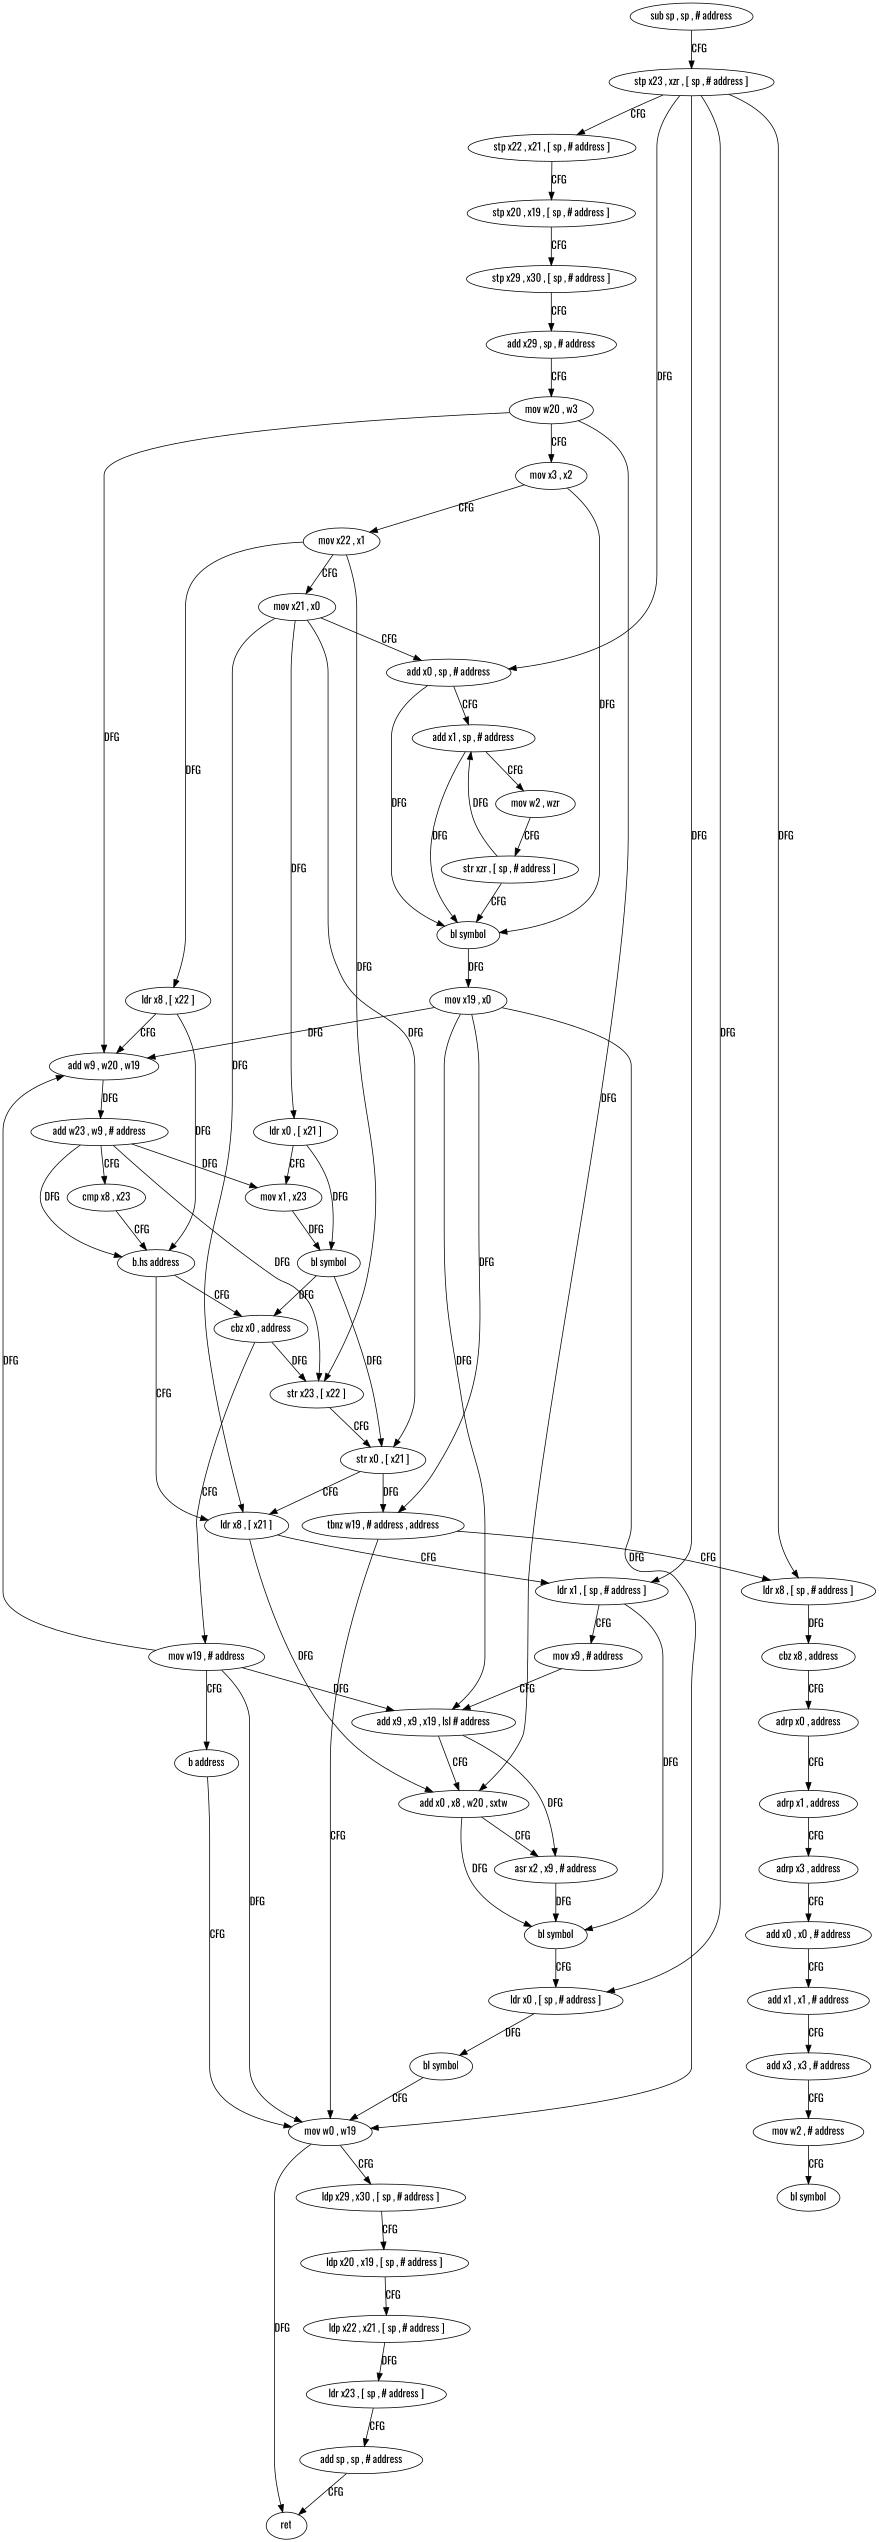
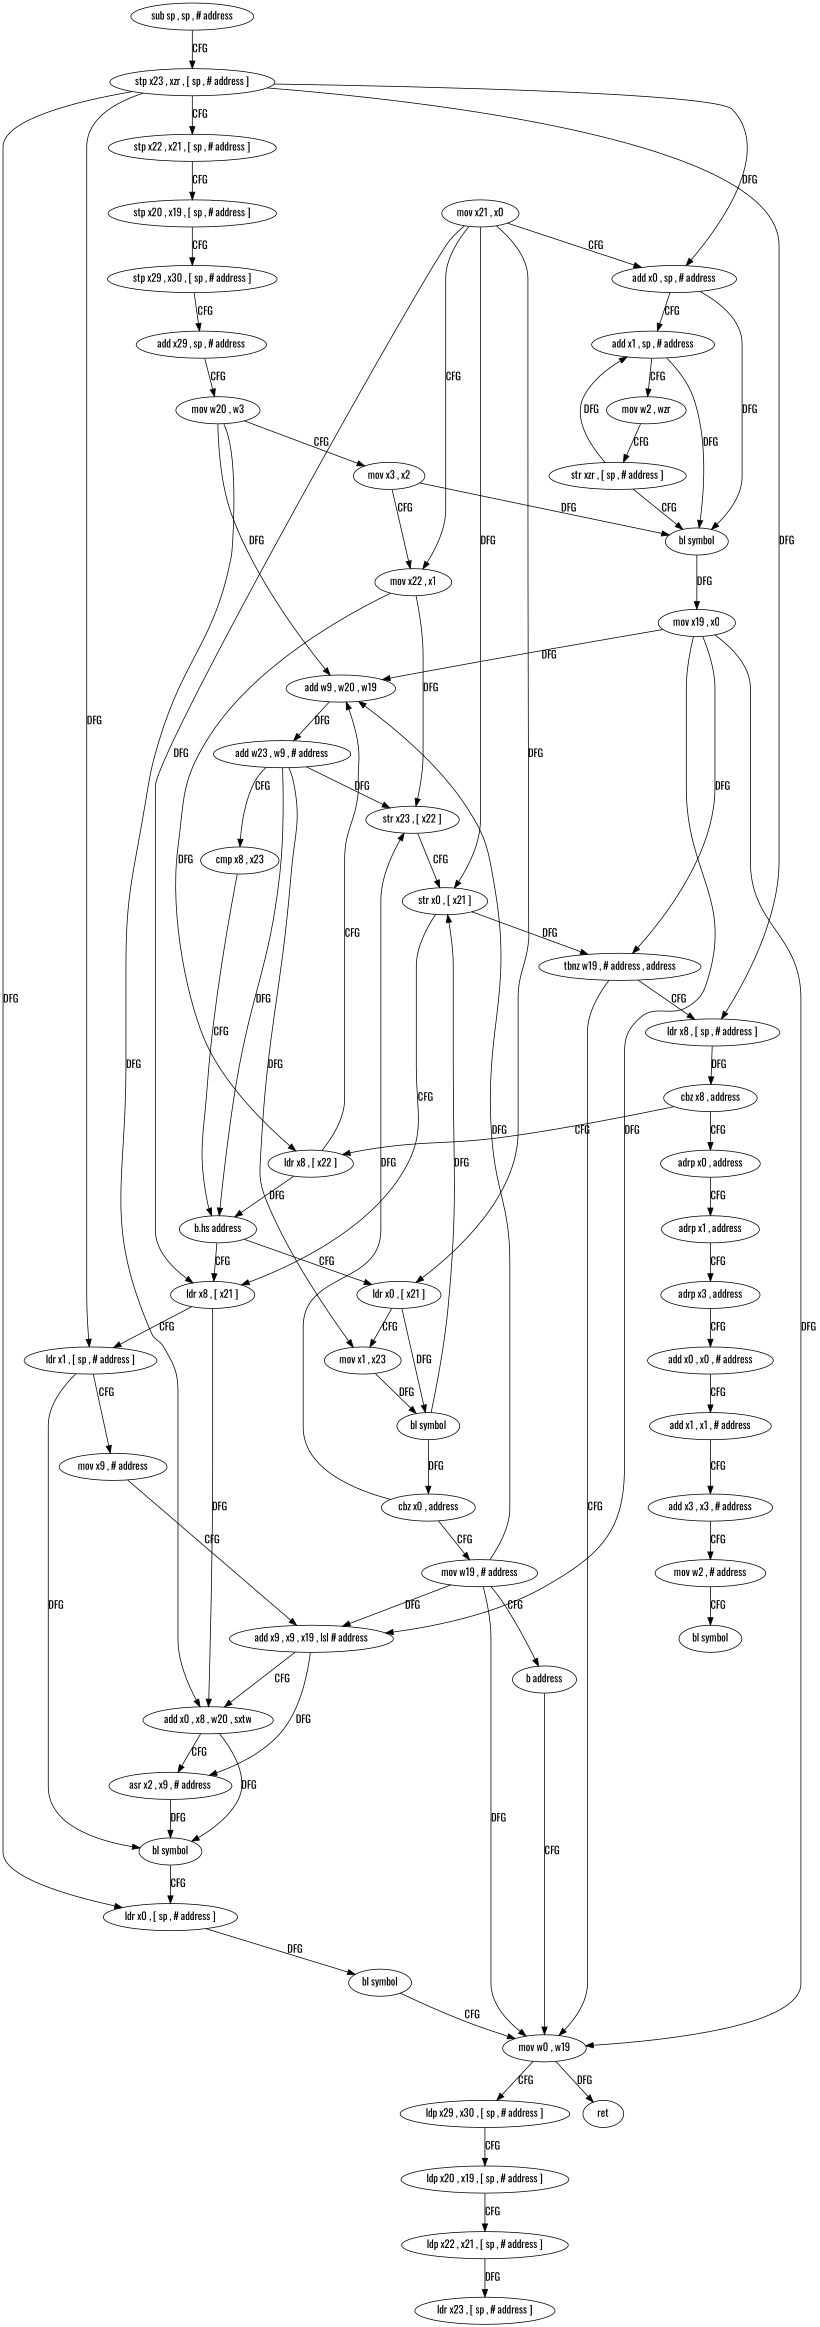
edge "mov x22 , x1" -> "mov x21 , x0": reversed
edge "cbz x8 , address" -> "ldr x8 , [ x22 ]": added, label "CFG"
edge "b.hs address" -> "cbz x0 , address": now "b.hs address" -> "ldr x0 , [ x21 ]"
node "add sp , sp , # address": removed
